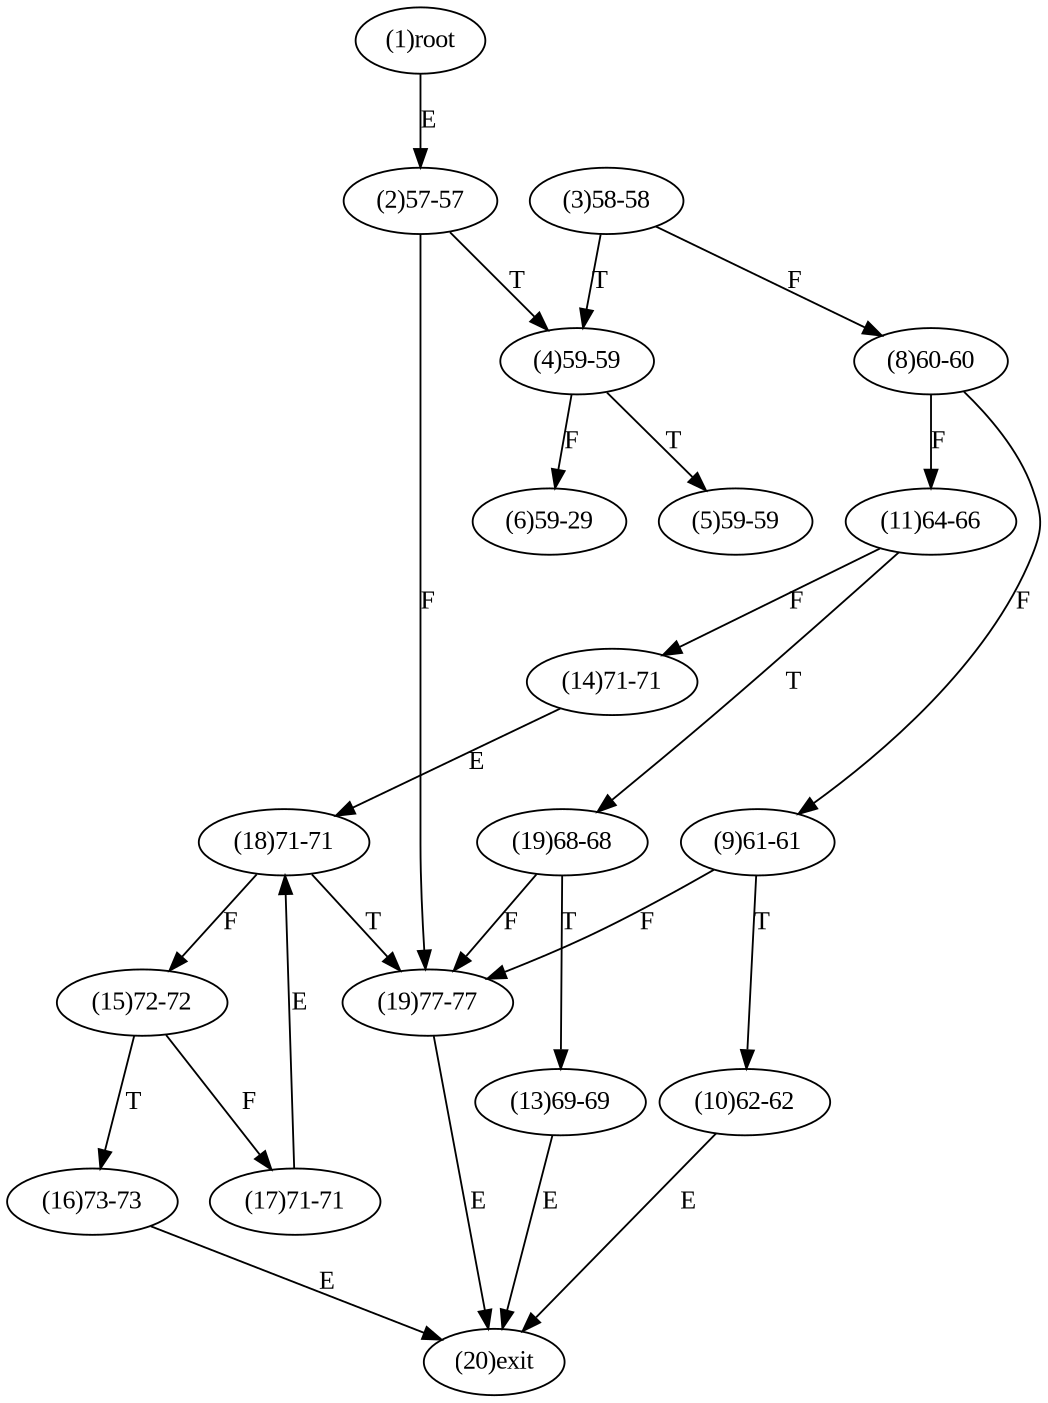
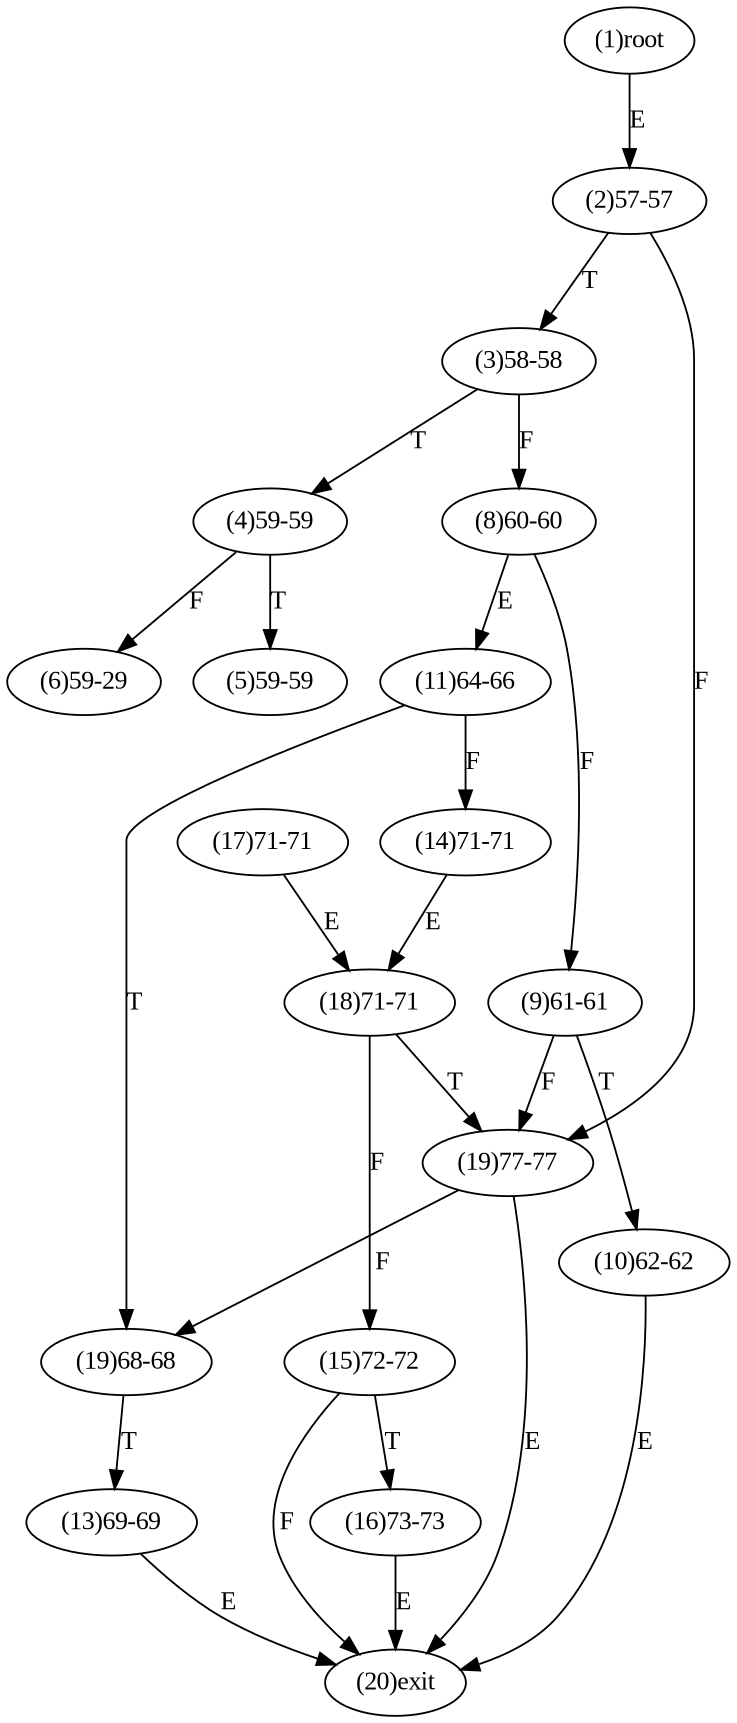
edge "(2)57-57" -> "(4)59-59": now "(2)57-57" -> "(3)58-58"
edge "(8)60-60" -> "(11)64-66": label "F" -> "E"
edge "(19)68-68" -> "(19)77-77": reversed
edge "(15)72-72" -> "(17)71-71": now "(15)72-72" -> "(20)exit"
